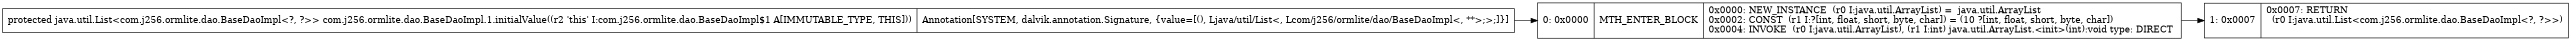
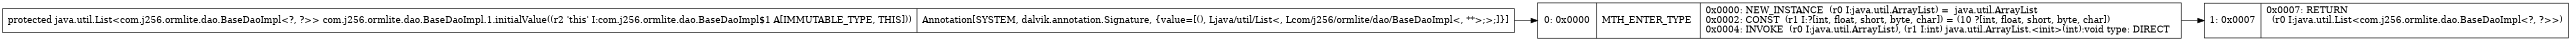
node "0: 0x0000": text "MTH_ENTER_BLOCK" -> "MTH_ENTER_TYPE"
